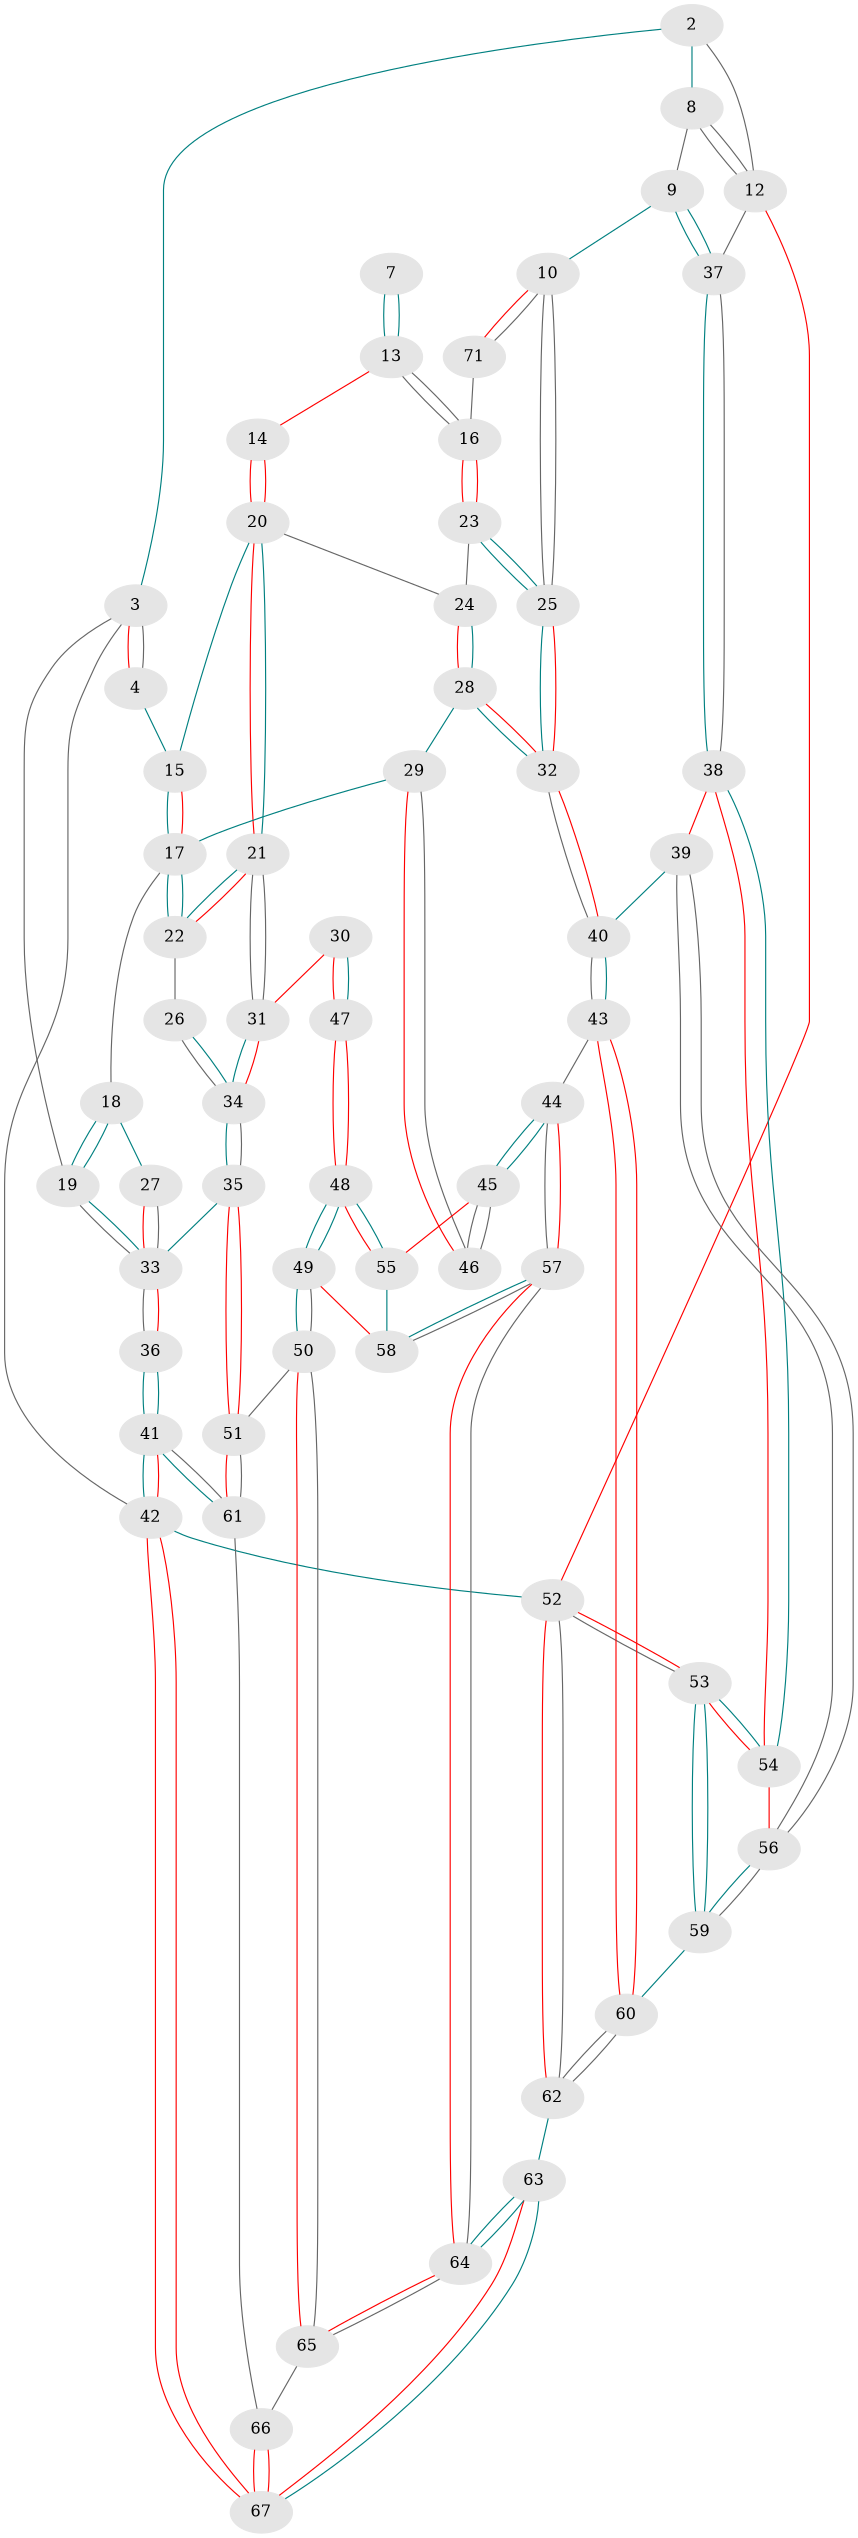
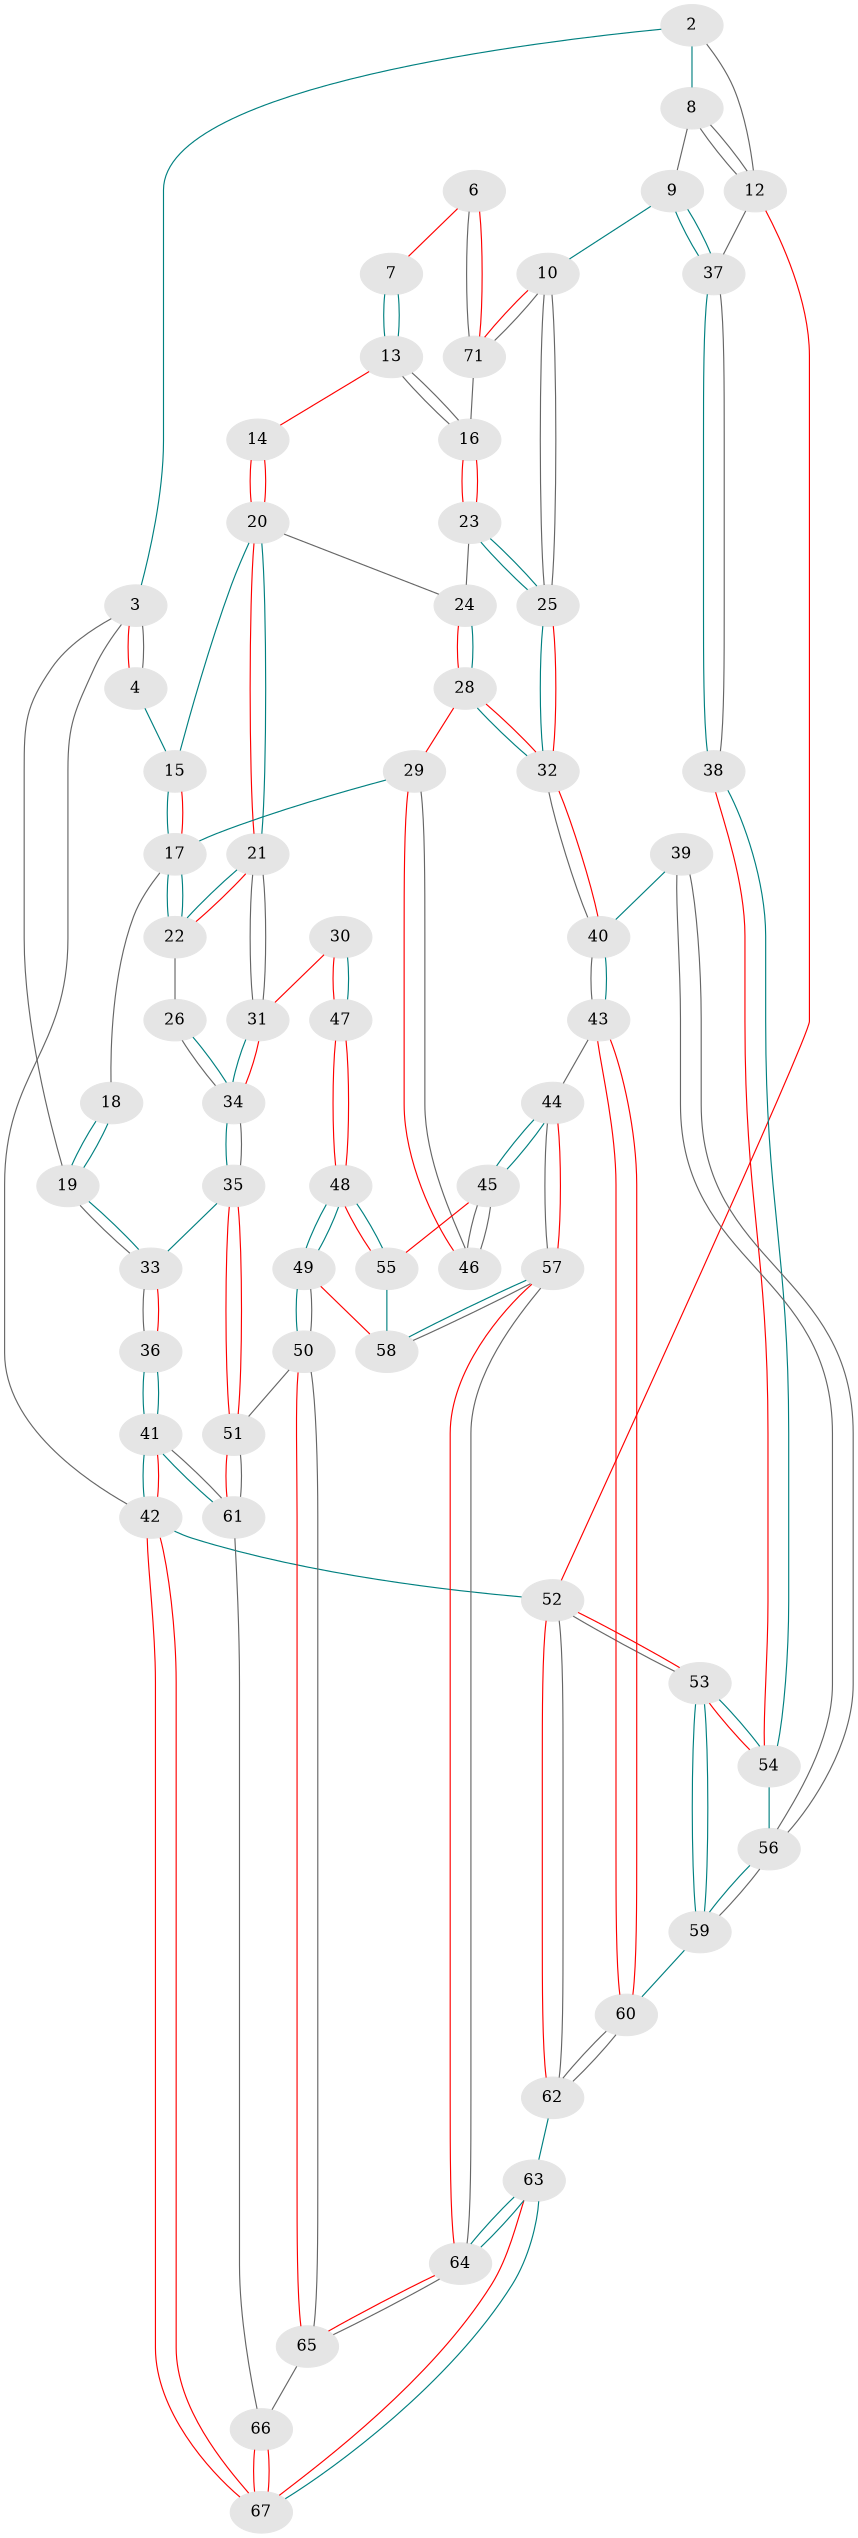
node "6": added
edge "28" -- "29": color teal -> red
edge "38" -- "39": removed
node "27": removed
edge "54" -- "56": color red -> teal
